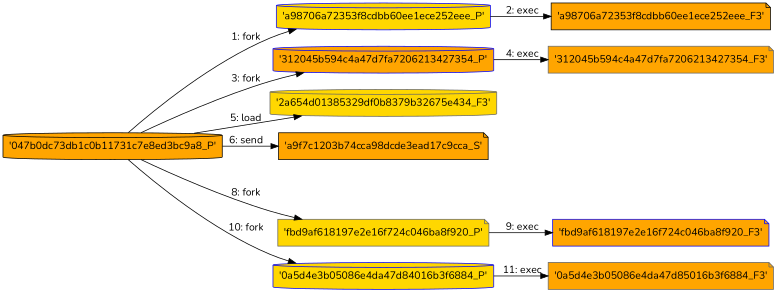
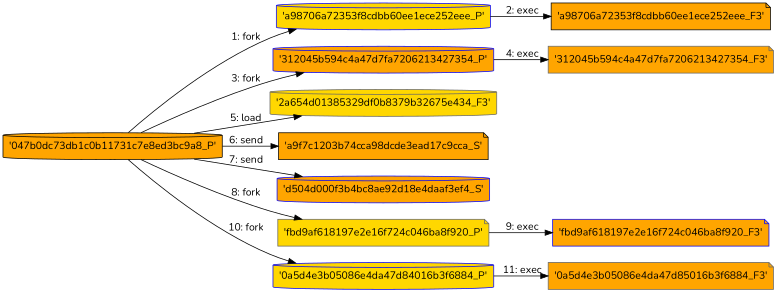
node "'d504d000f3b4bc8ae92d18e4daaf3ef4_S'": added
